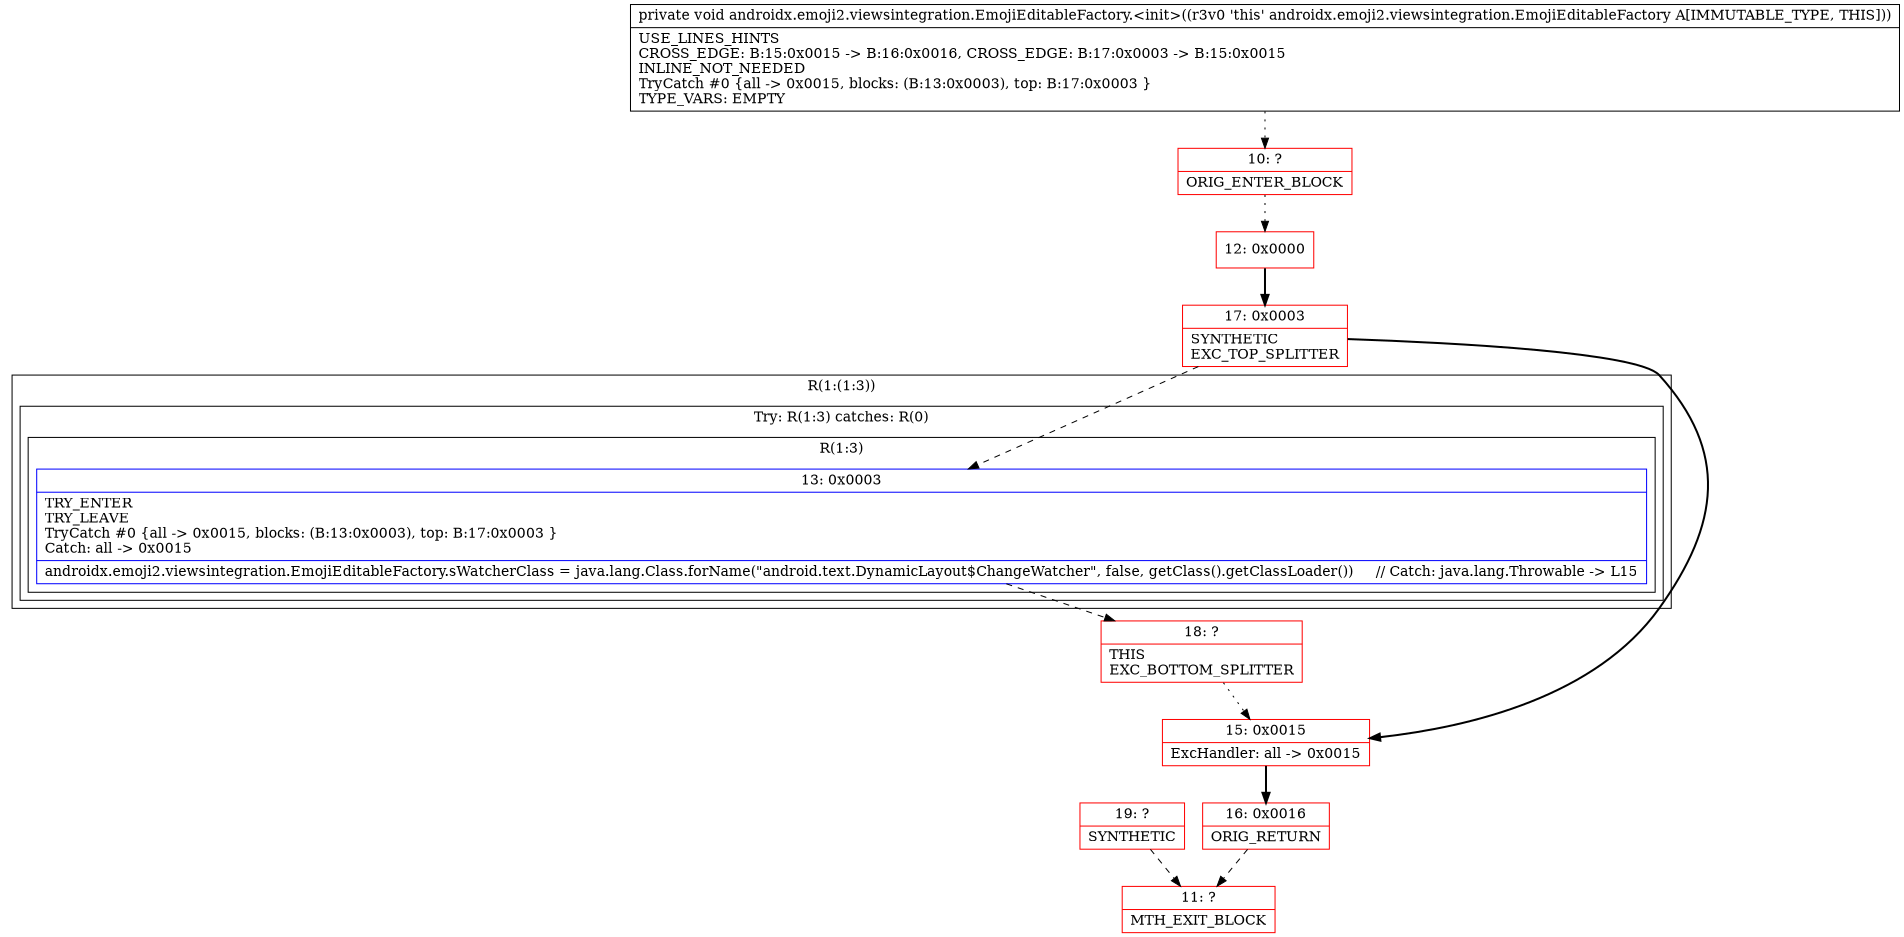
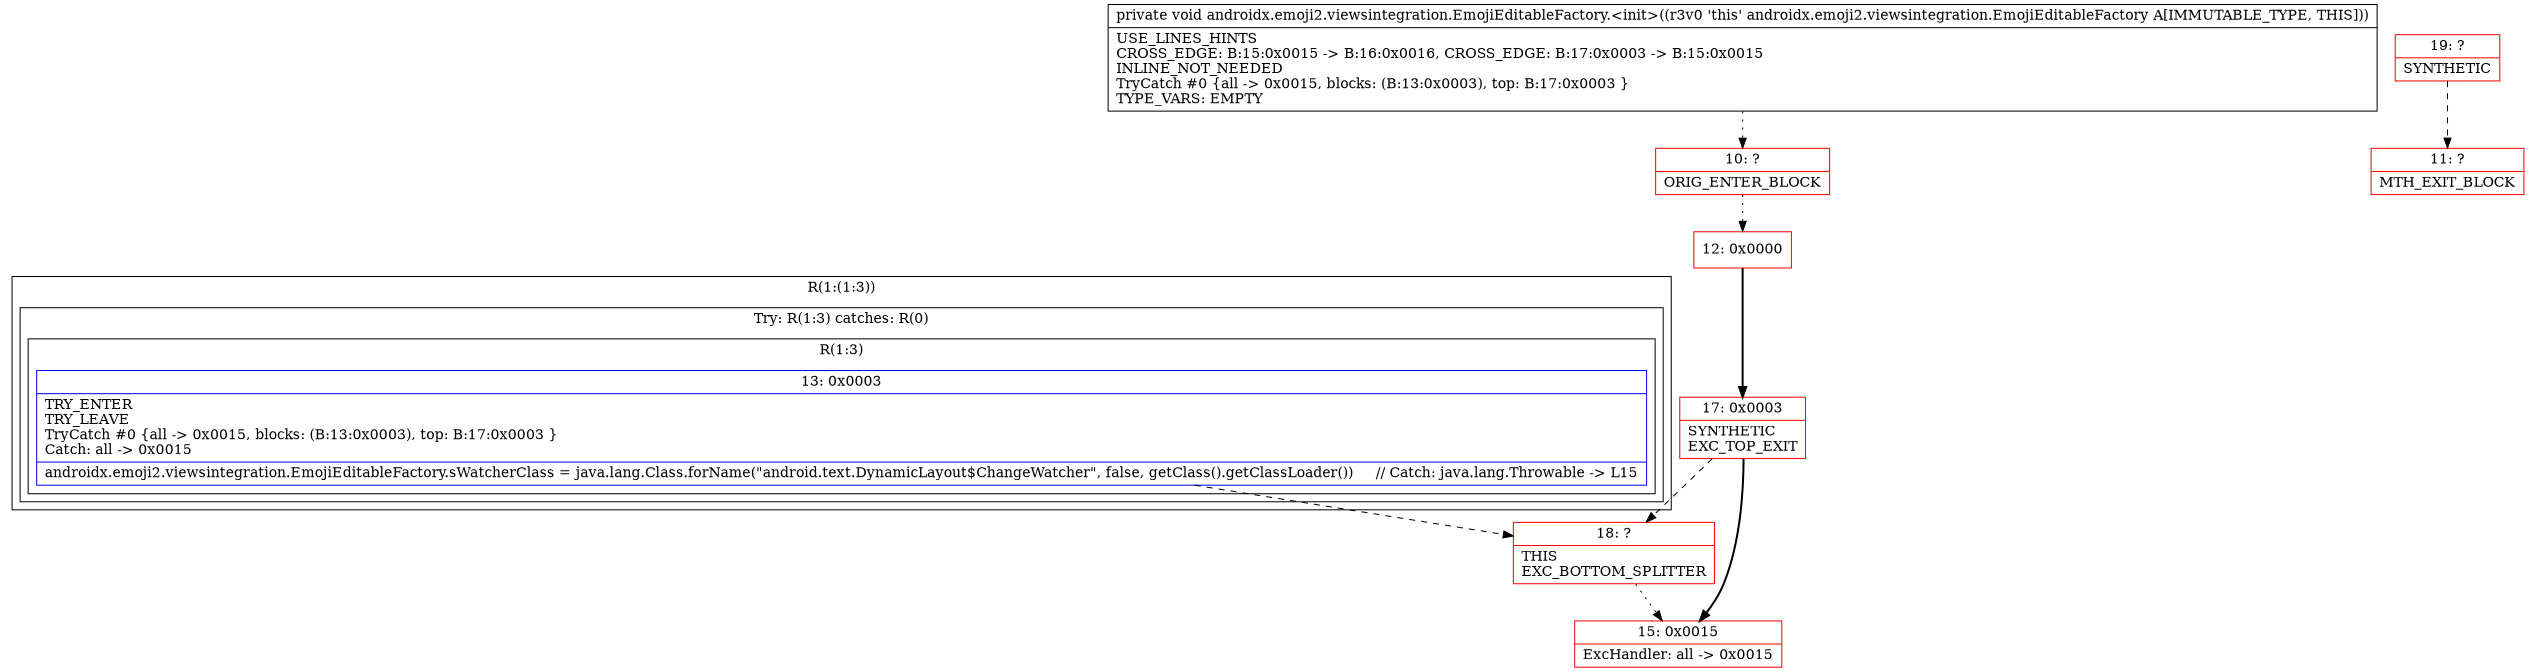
node "17: 0x0003": text "EXC_TOP_SPLITTER" -> "EXC_TOP_EXIT"
edge "17: 0x0003" -> "13: 0x0003": now "17: 0x0003" -> "18: ?"
node "16: 0x0016": removed
